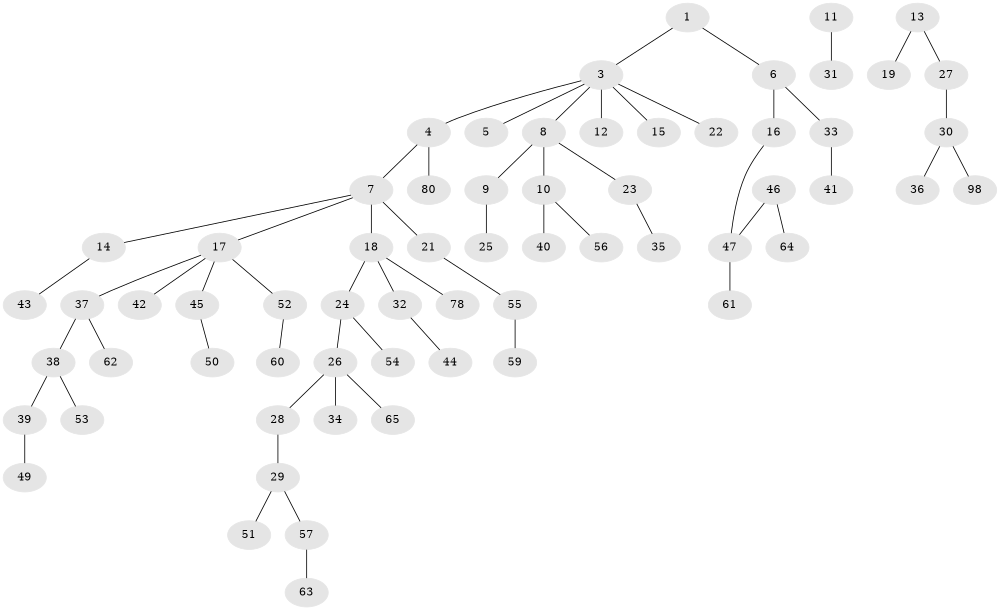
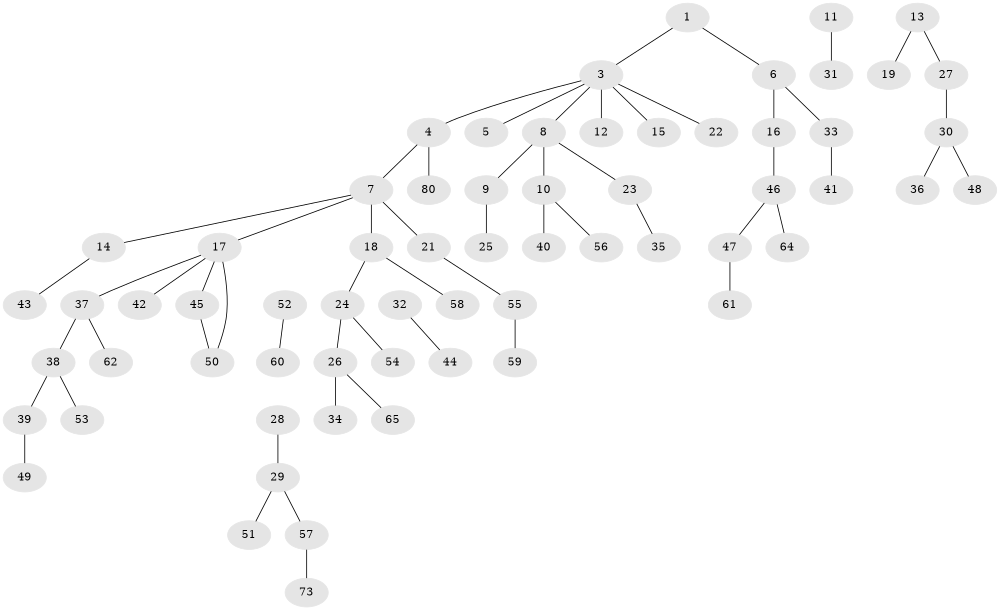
edge "16" -- "47": now "16" -- "46"
node "98": label "98" -> "48"
edge "17" -- "52": now "17" -- "50"
edge "18" -- "32": removed
node "78": label "78" -> "58"
edge "26" -- "28": removed
node "63": label "63" -> "73"
